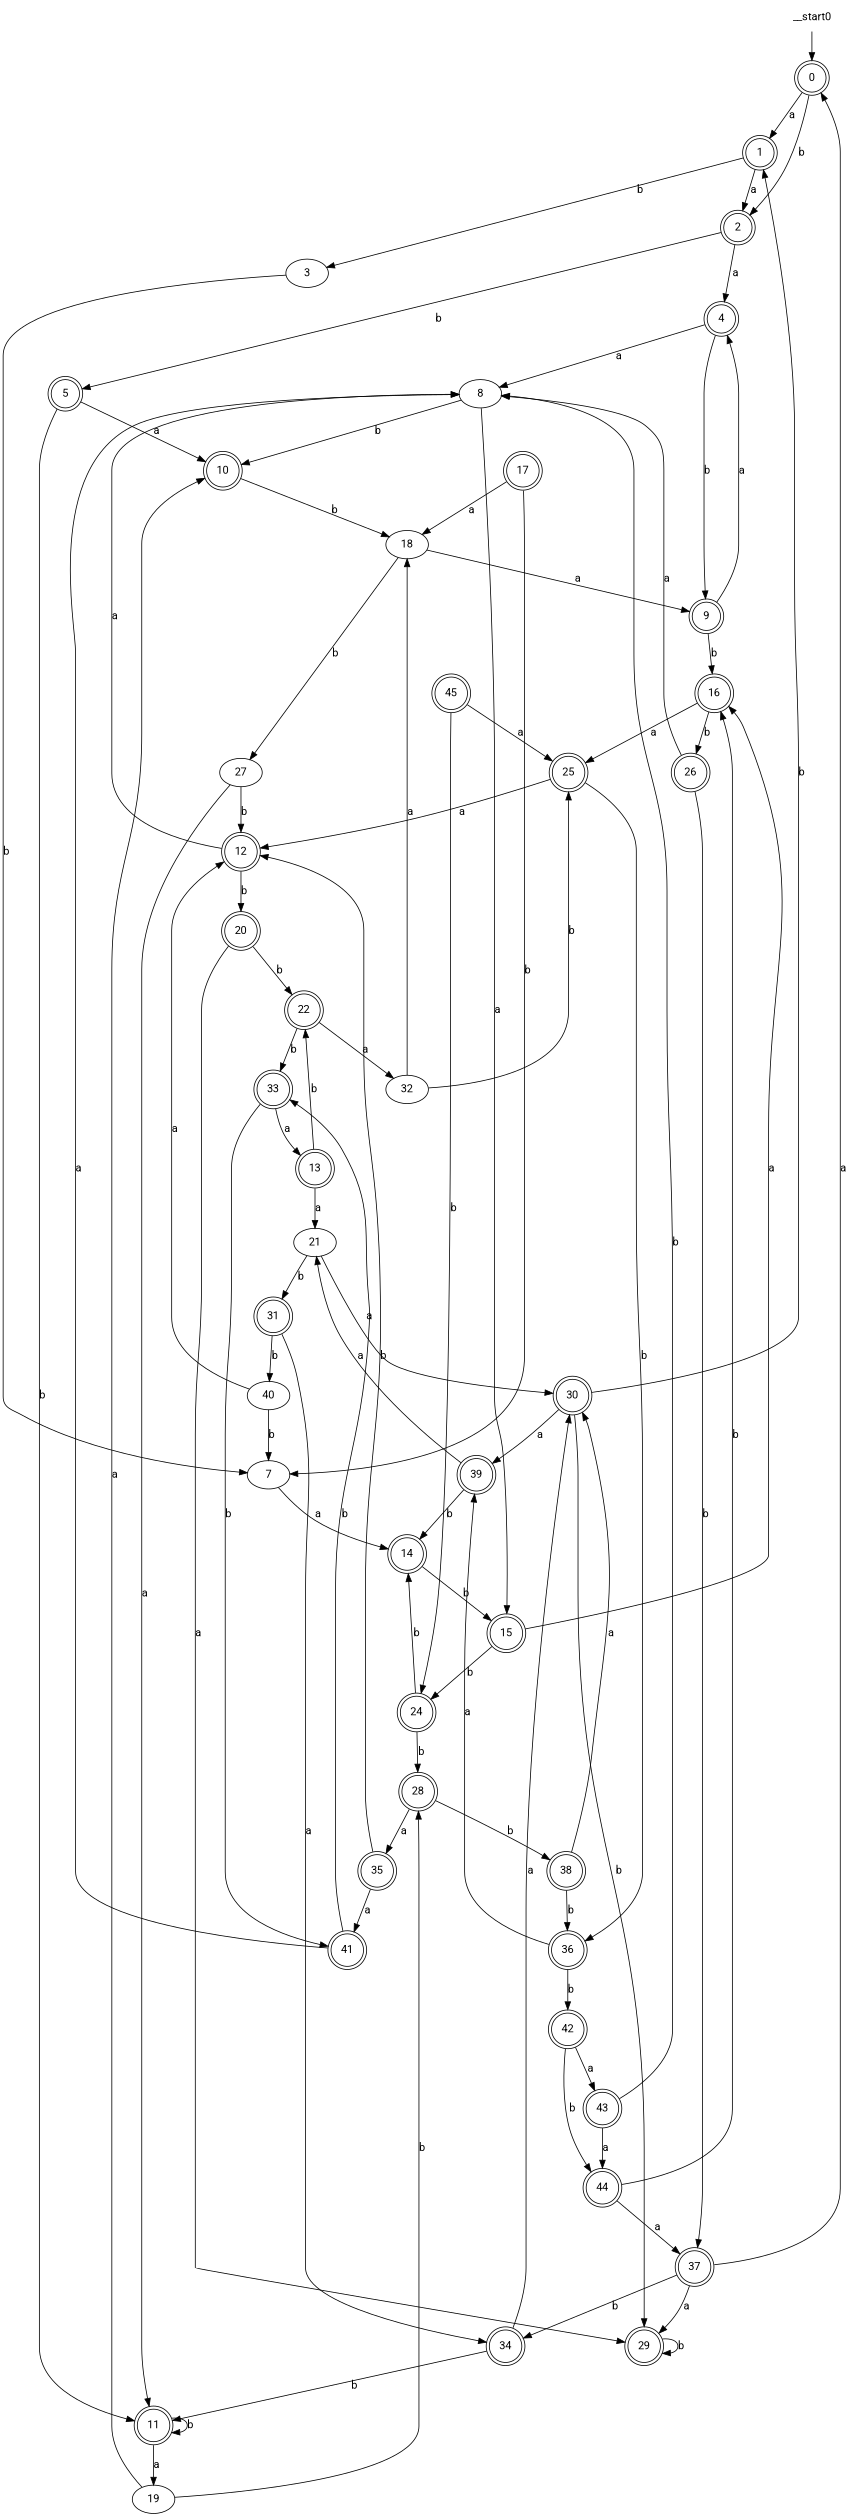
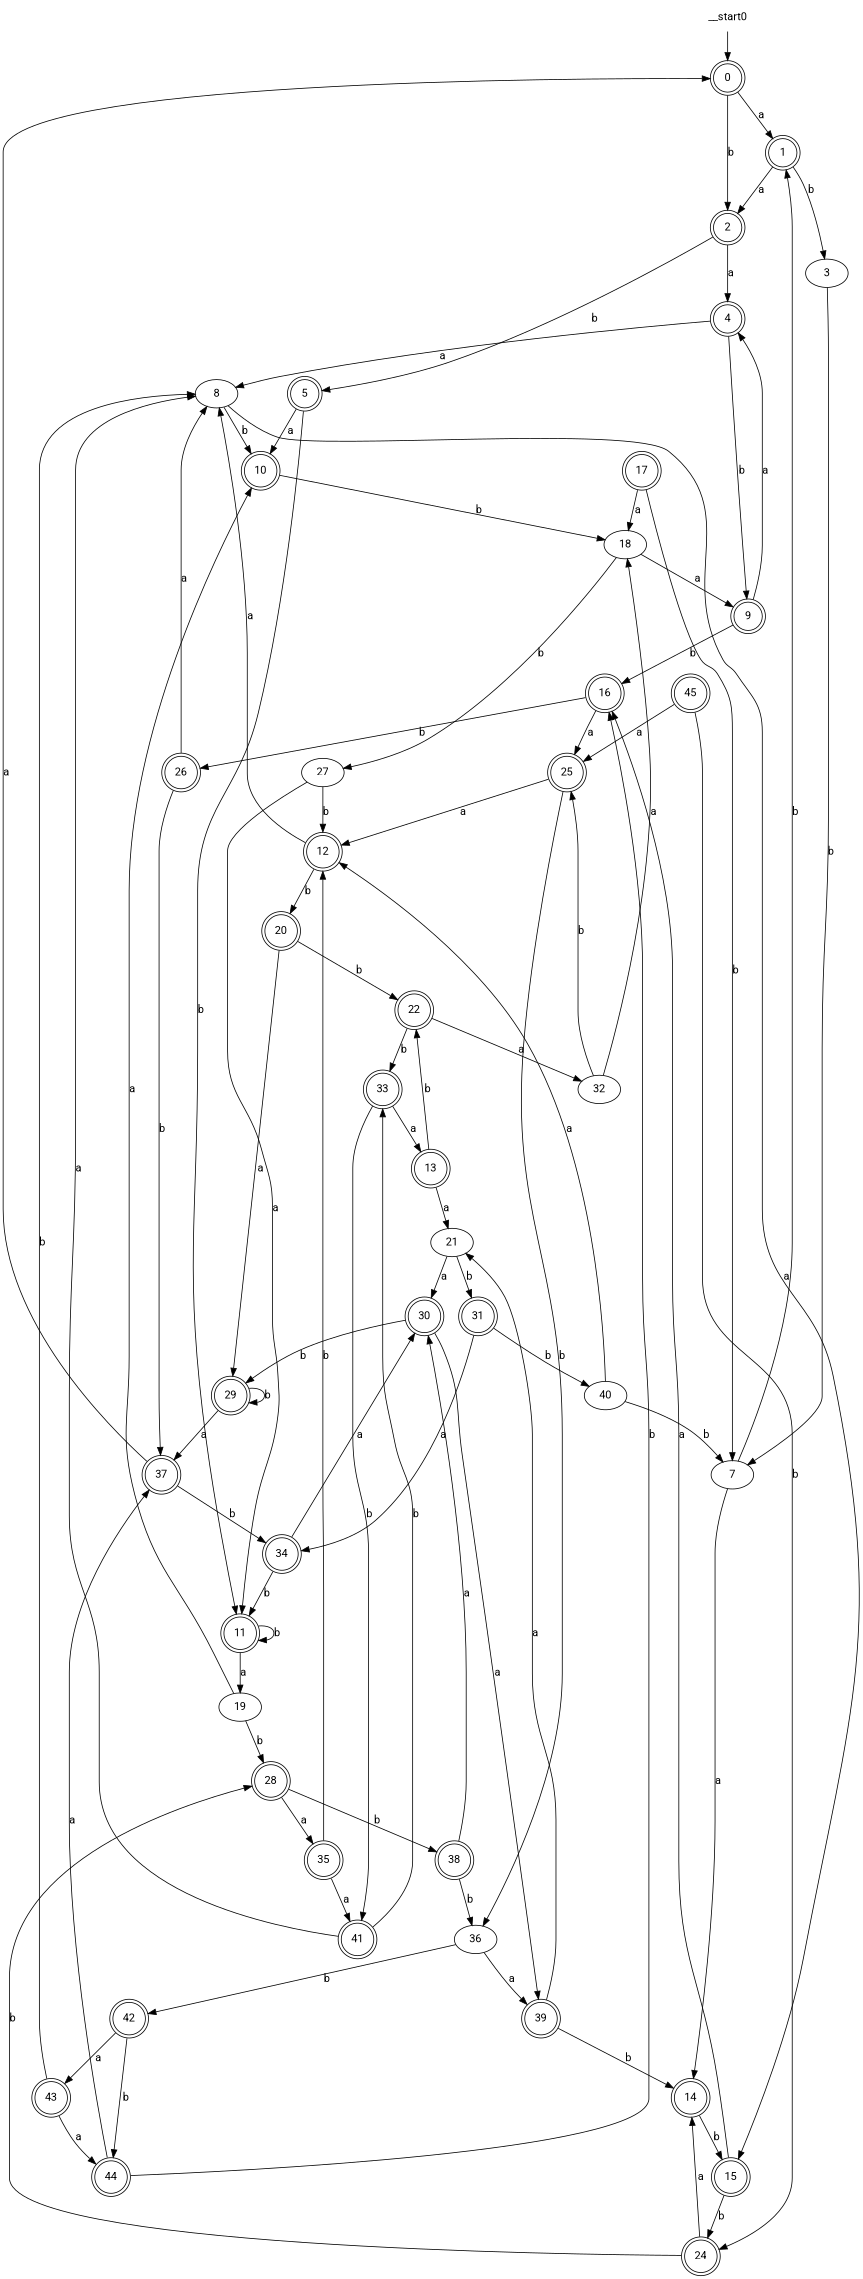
edge "30" -> "1": now "7" -> "1"
edge "24" -> "14": label "b" -> "a"
node "36": shape doublecircle -> ellipse
edge "37" -> "29": reversed
